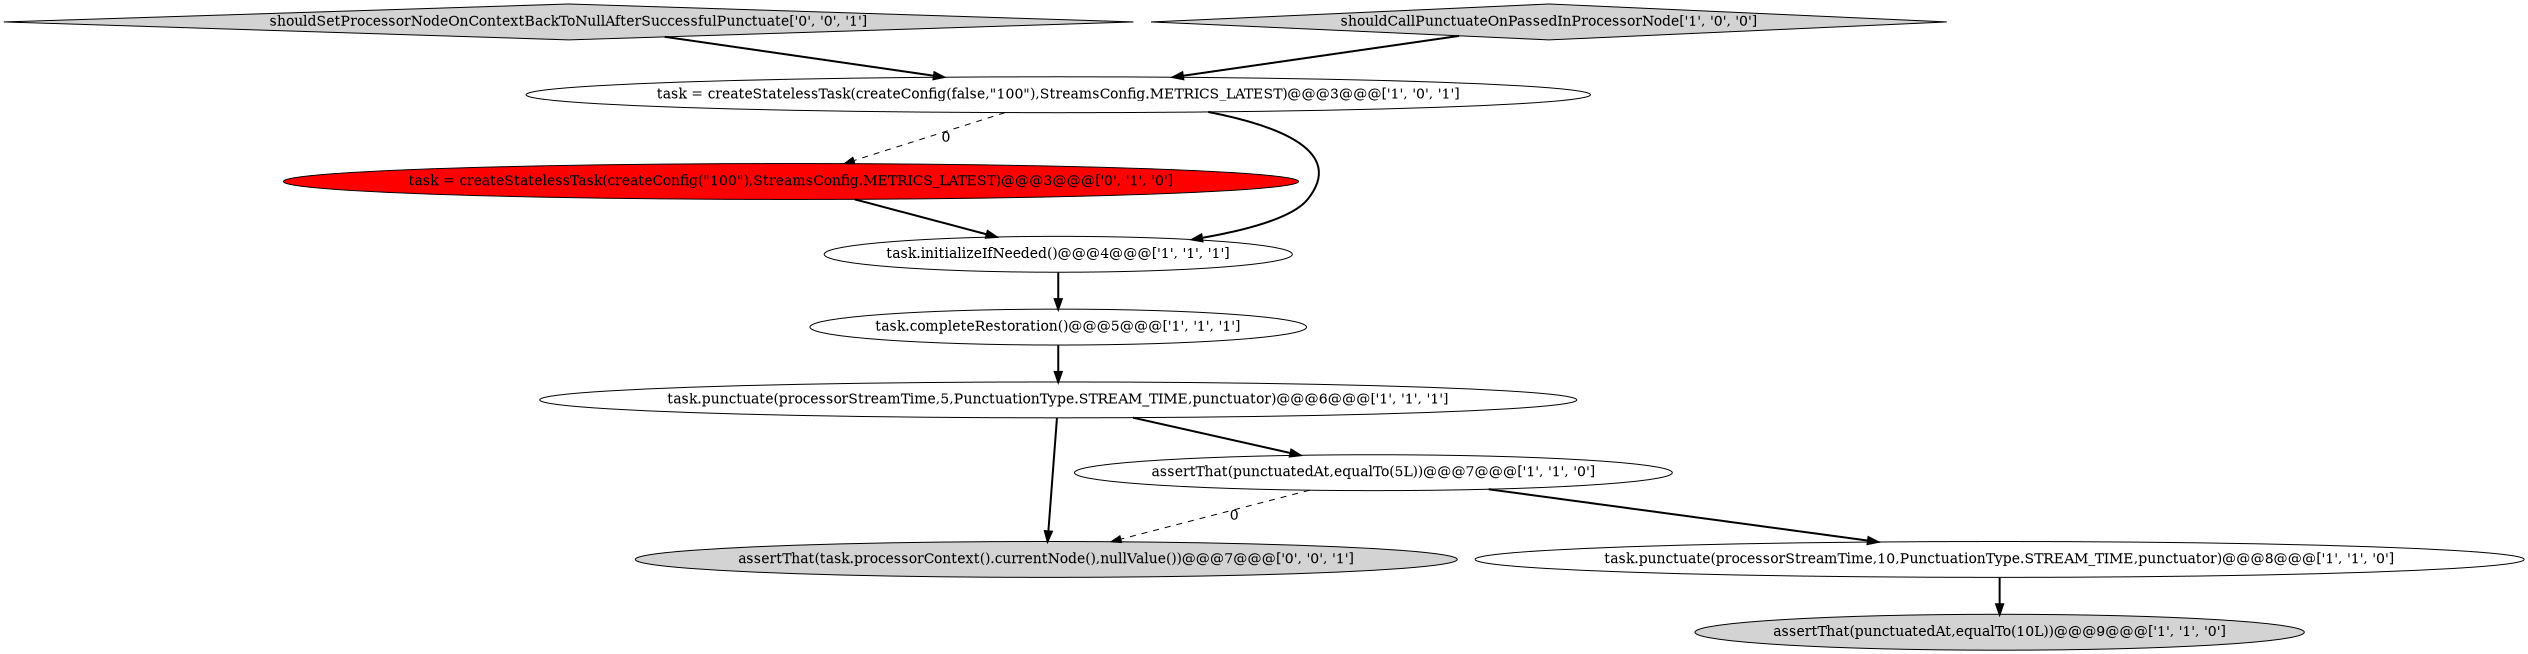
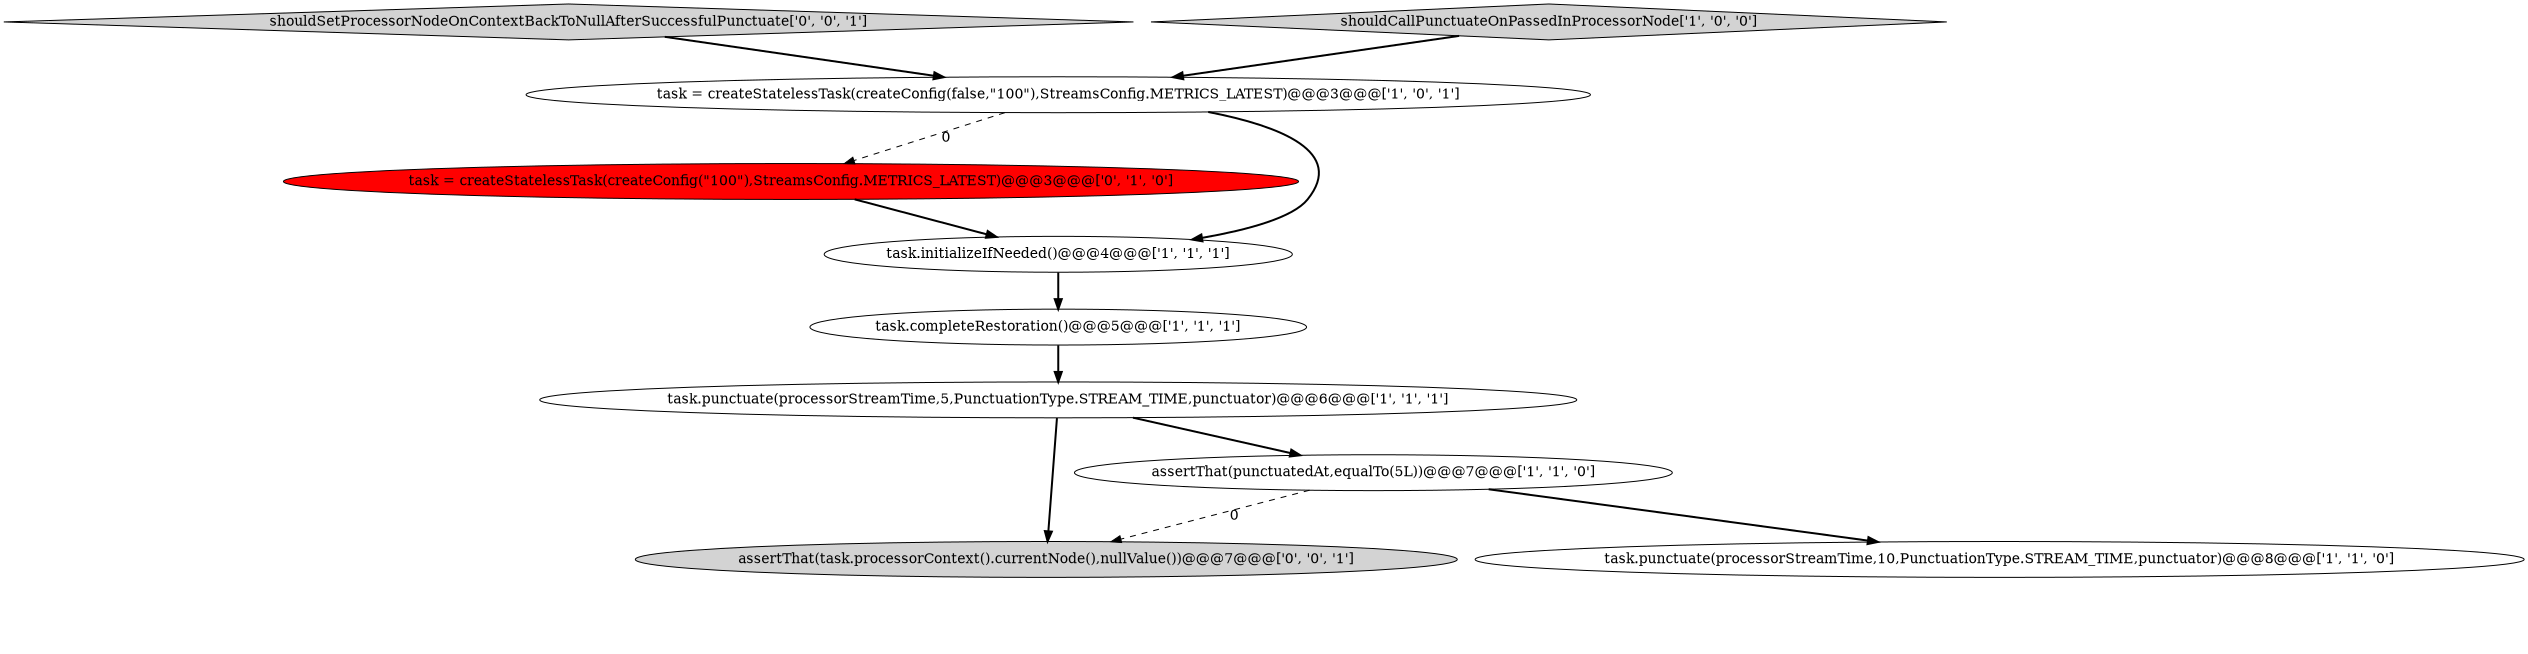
node "assertThat(punctuatedAt,equalTo(10L))@@@9@@@['1', '1', '0']": removed
